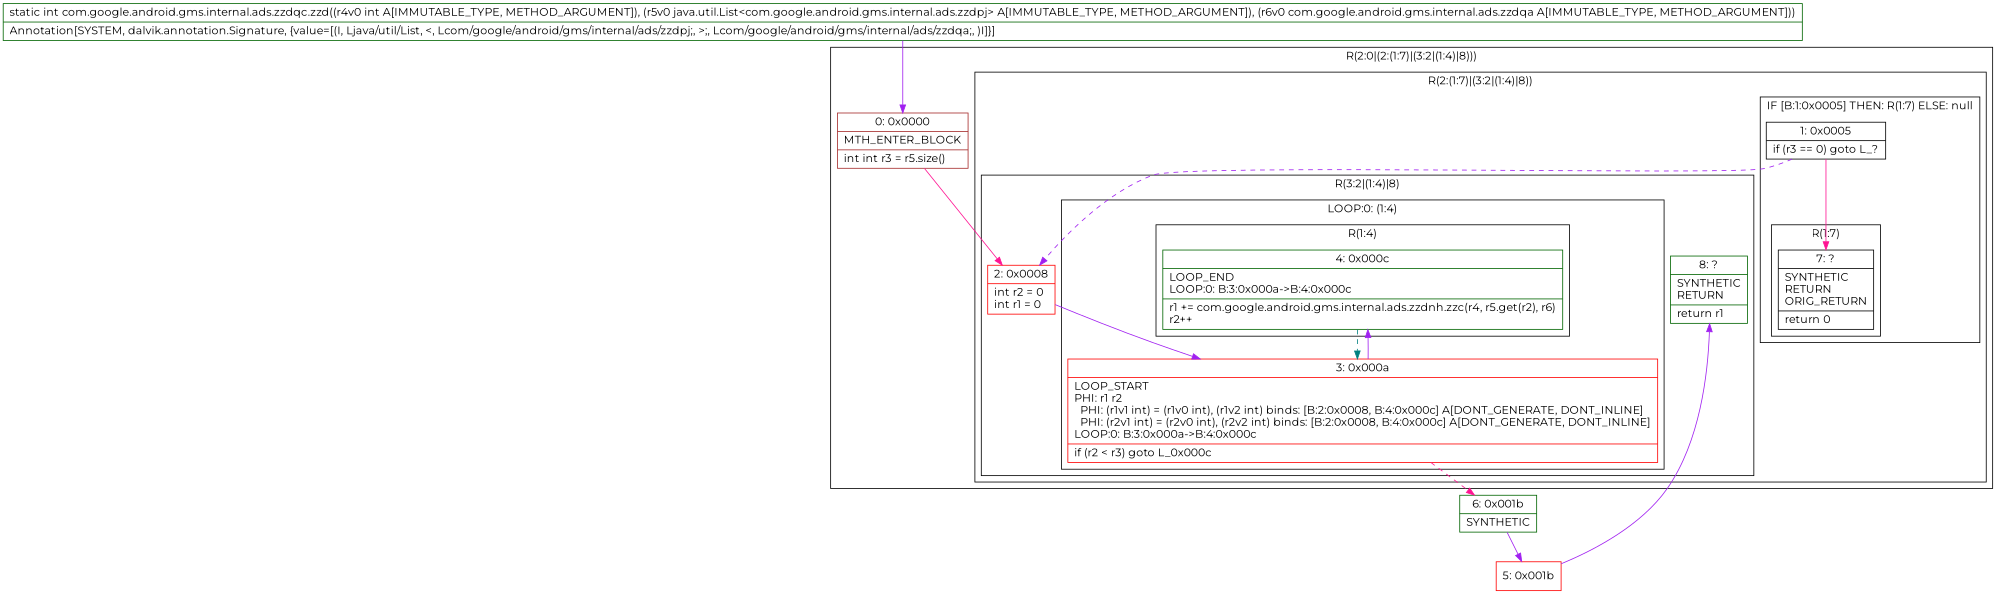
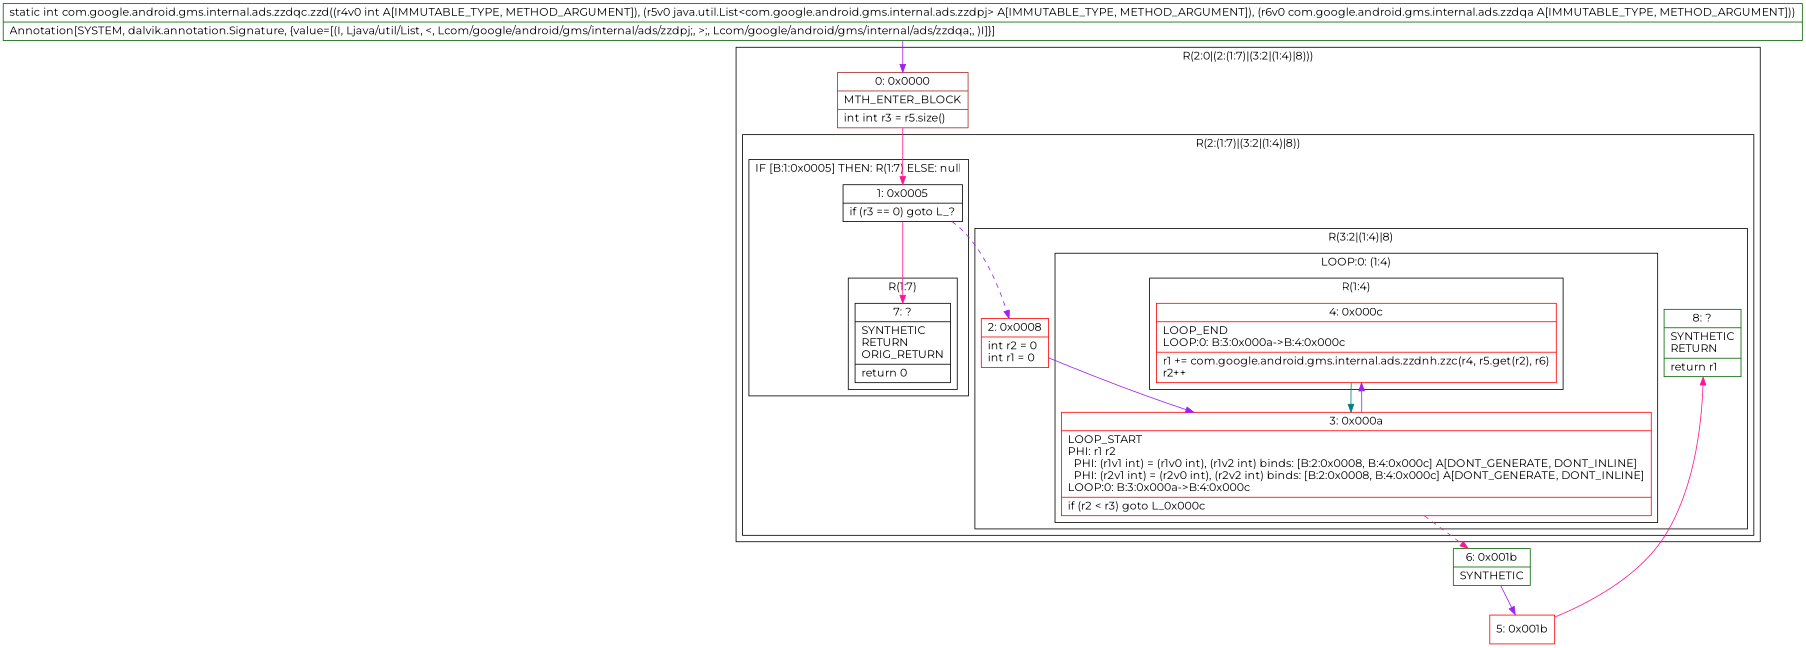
edge "0: 0x0000" -> "2: 0x0008": now "0: 0x0000" -> "1: 0x0005"
node "4: 0x000c": color darkgreen -> red
edge "4: 0x000c" -> "3: 0x000a": style dashed -> solid
edge "5: 0x001b" -> "8: ?": color purple -> deeppink
